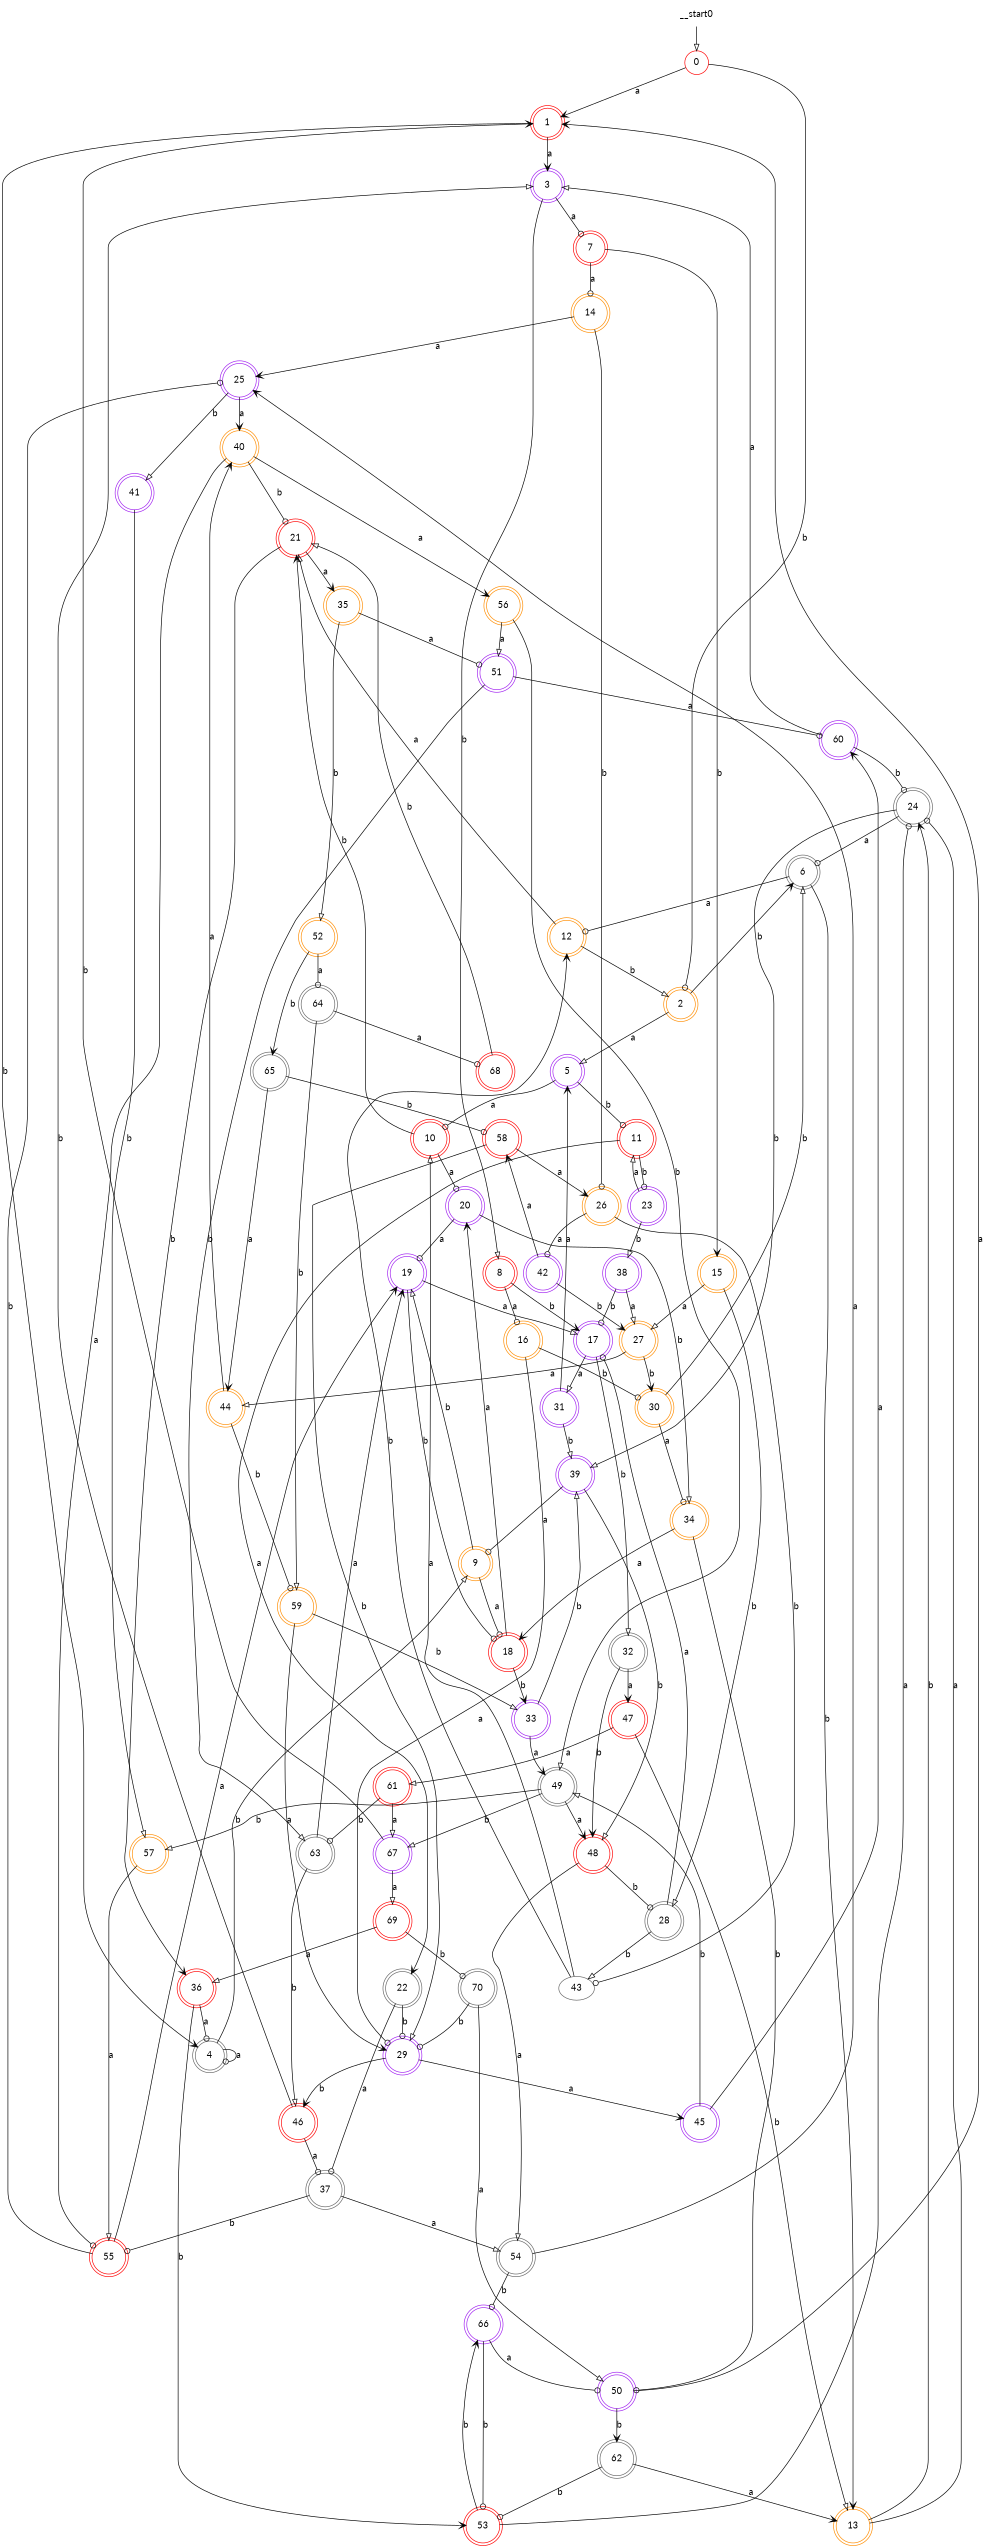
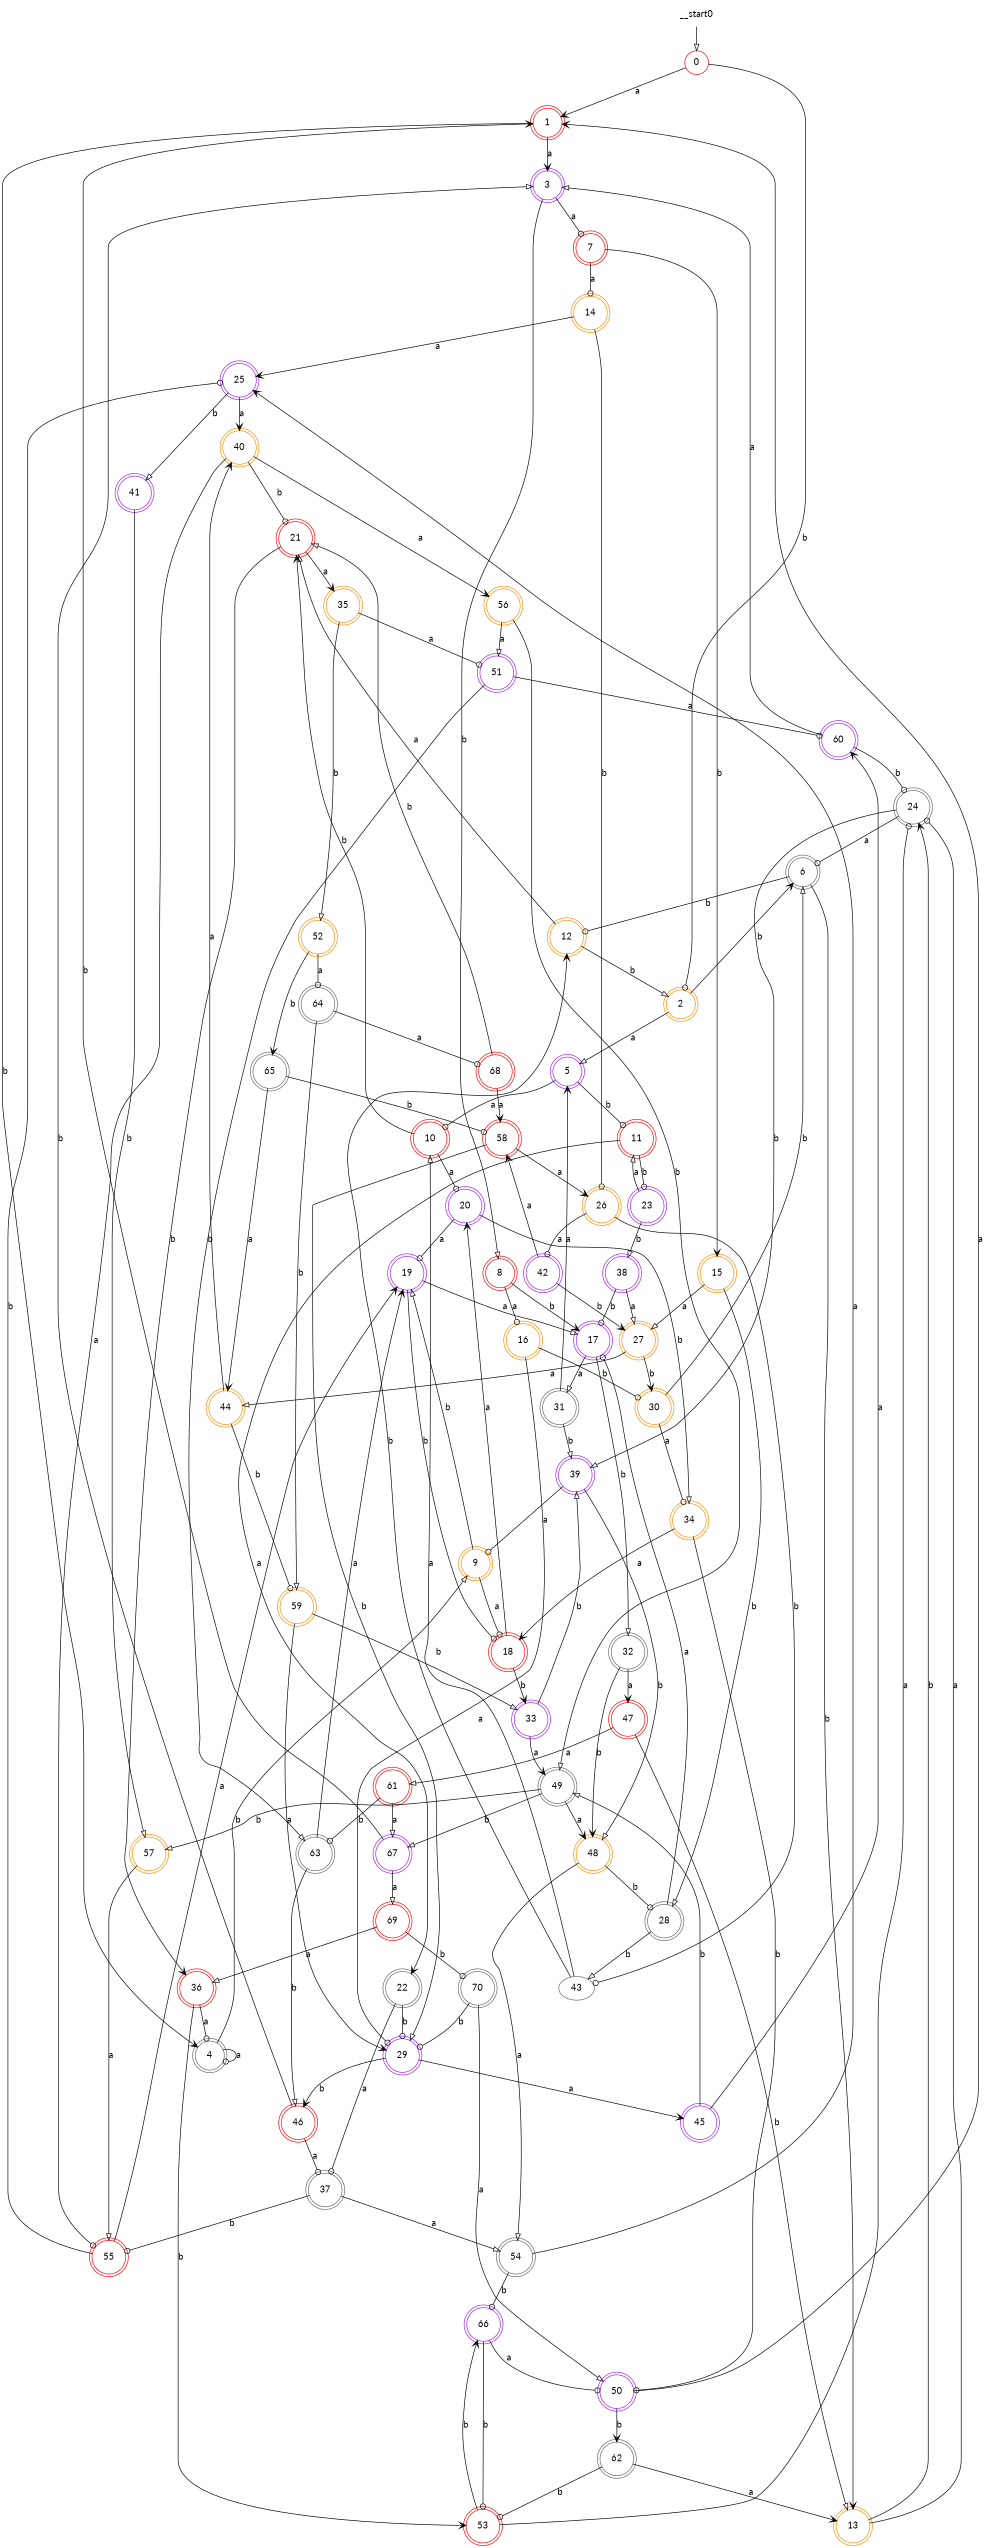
edge "6" -> "12": label "a" -> "b"
edge "68" -> "58": added, label "a"
node "31": color purple -> gray40
node "48": color red -> darkorange
